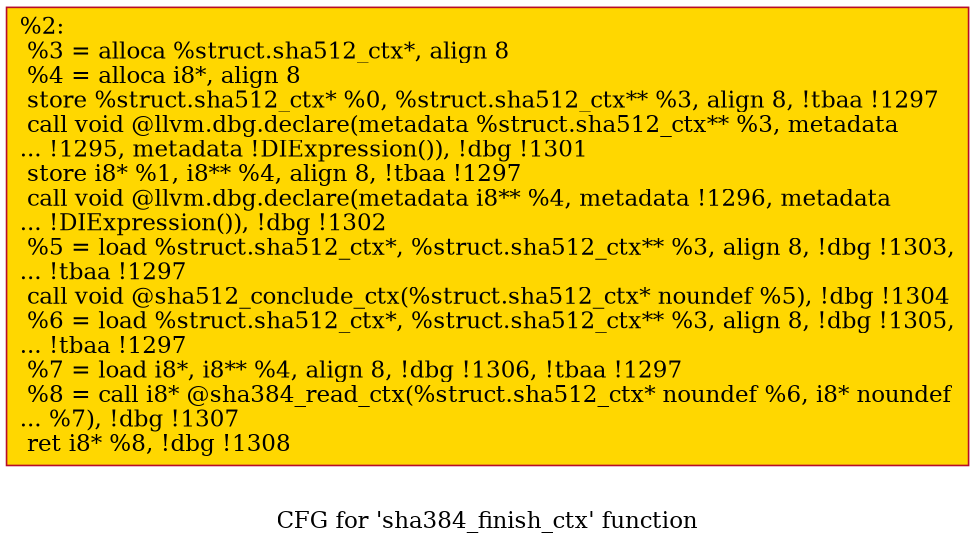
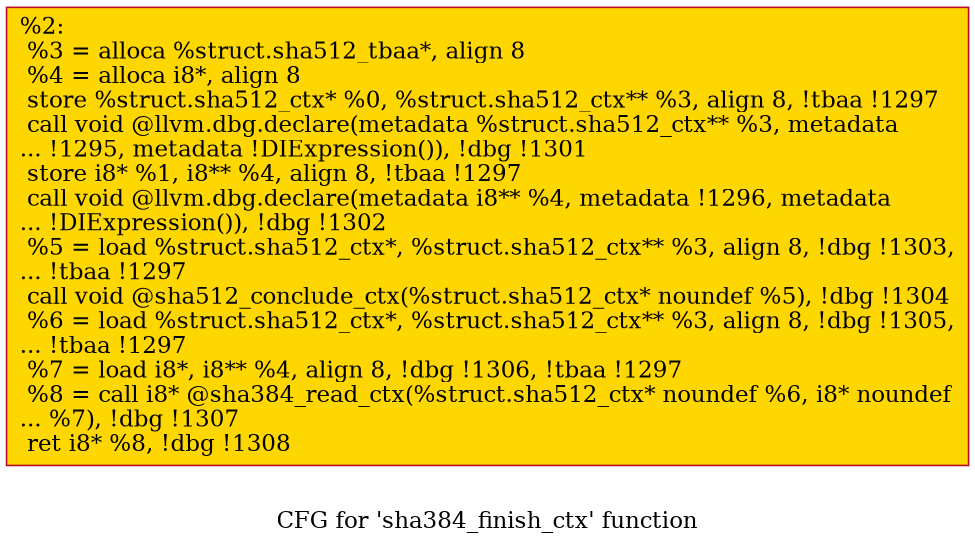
node "%2:": text "%3 = alloca %struct.sha512_ctx*, align 8" -> "%3 = alloca %struct.sha512_tbaa*, align 8"
